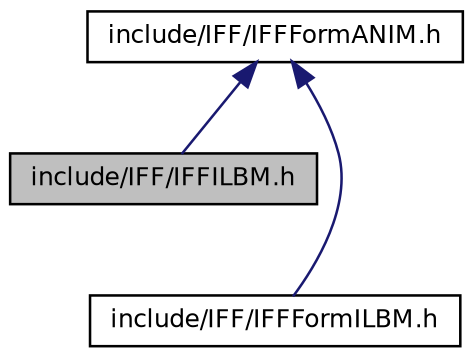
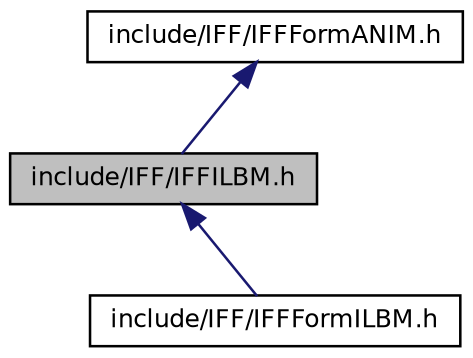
edge "include/IFF/IFFFormILBM.h" -> "include/IFF/IFFFormANIM.h": now "include/IFF/IFFFormILBM.h" -> "include/IFF/IFFILBM.h"
